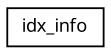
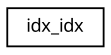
node "idx_info": label "idx_info" -> "idx_idx"
